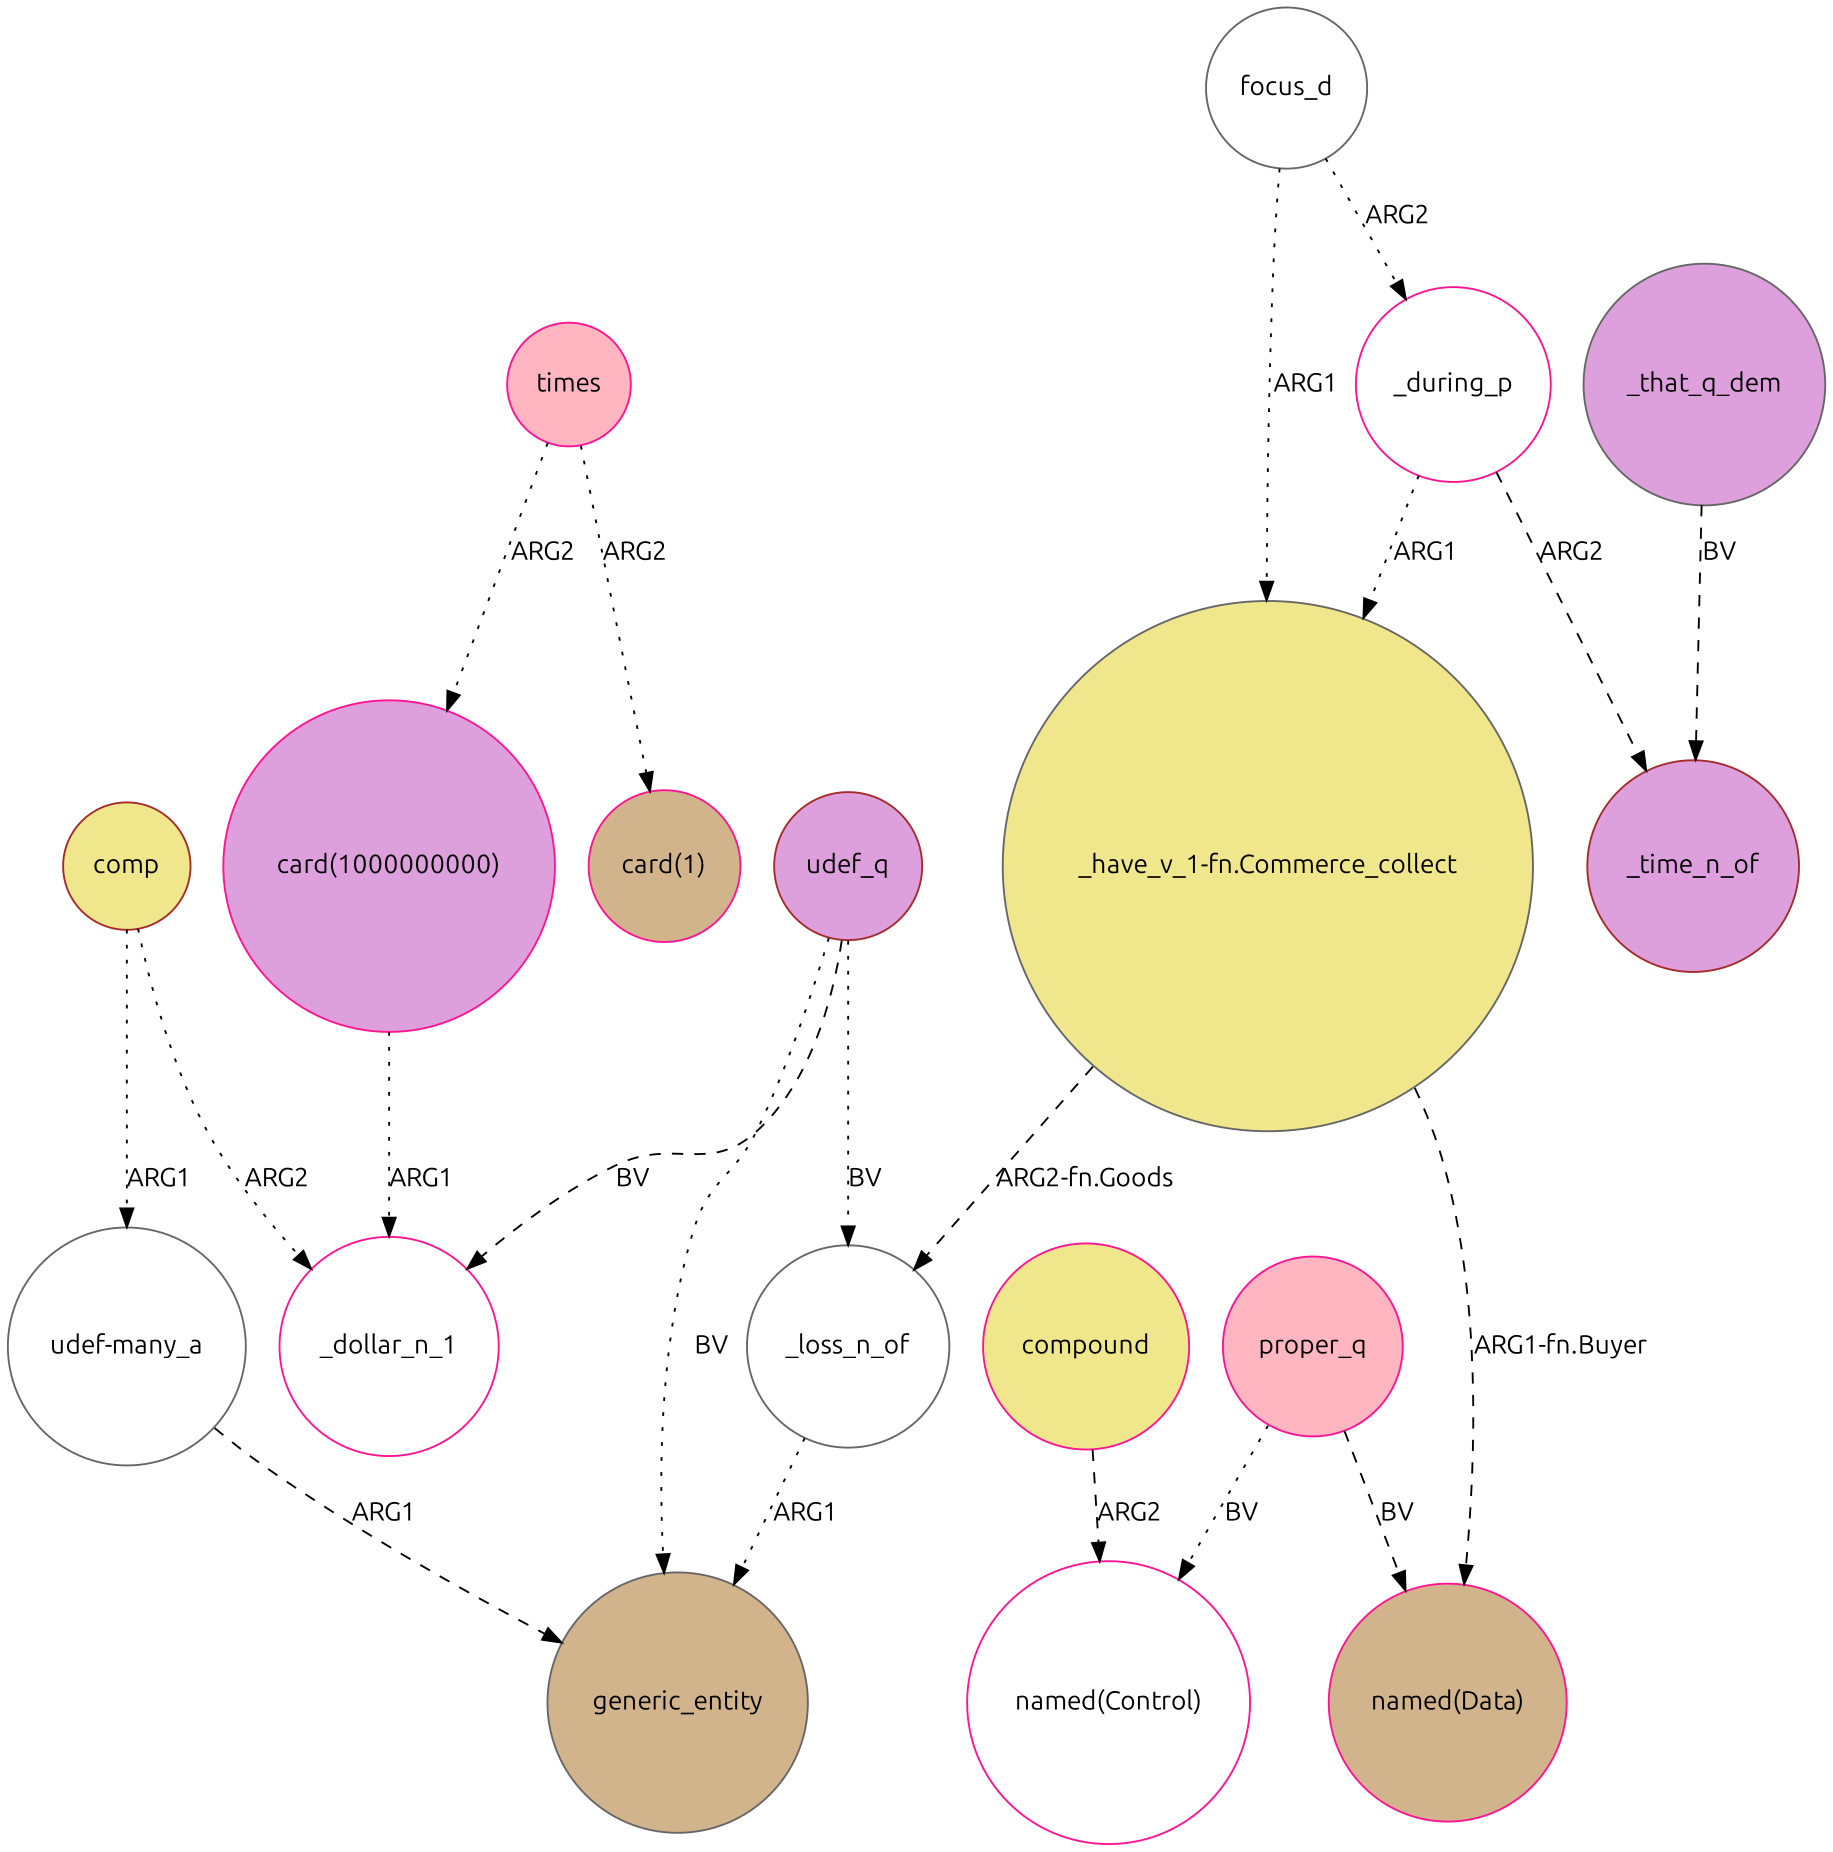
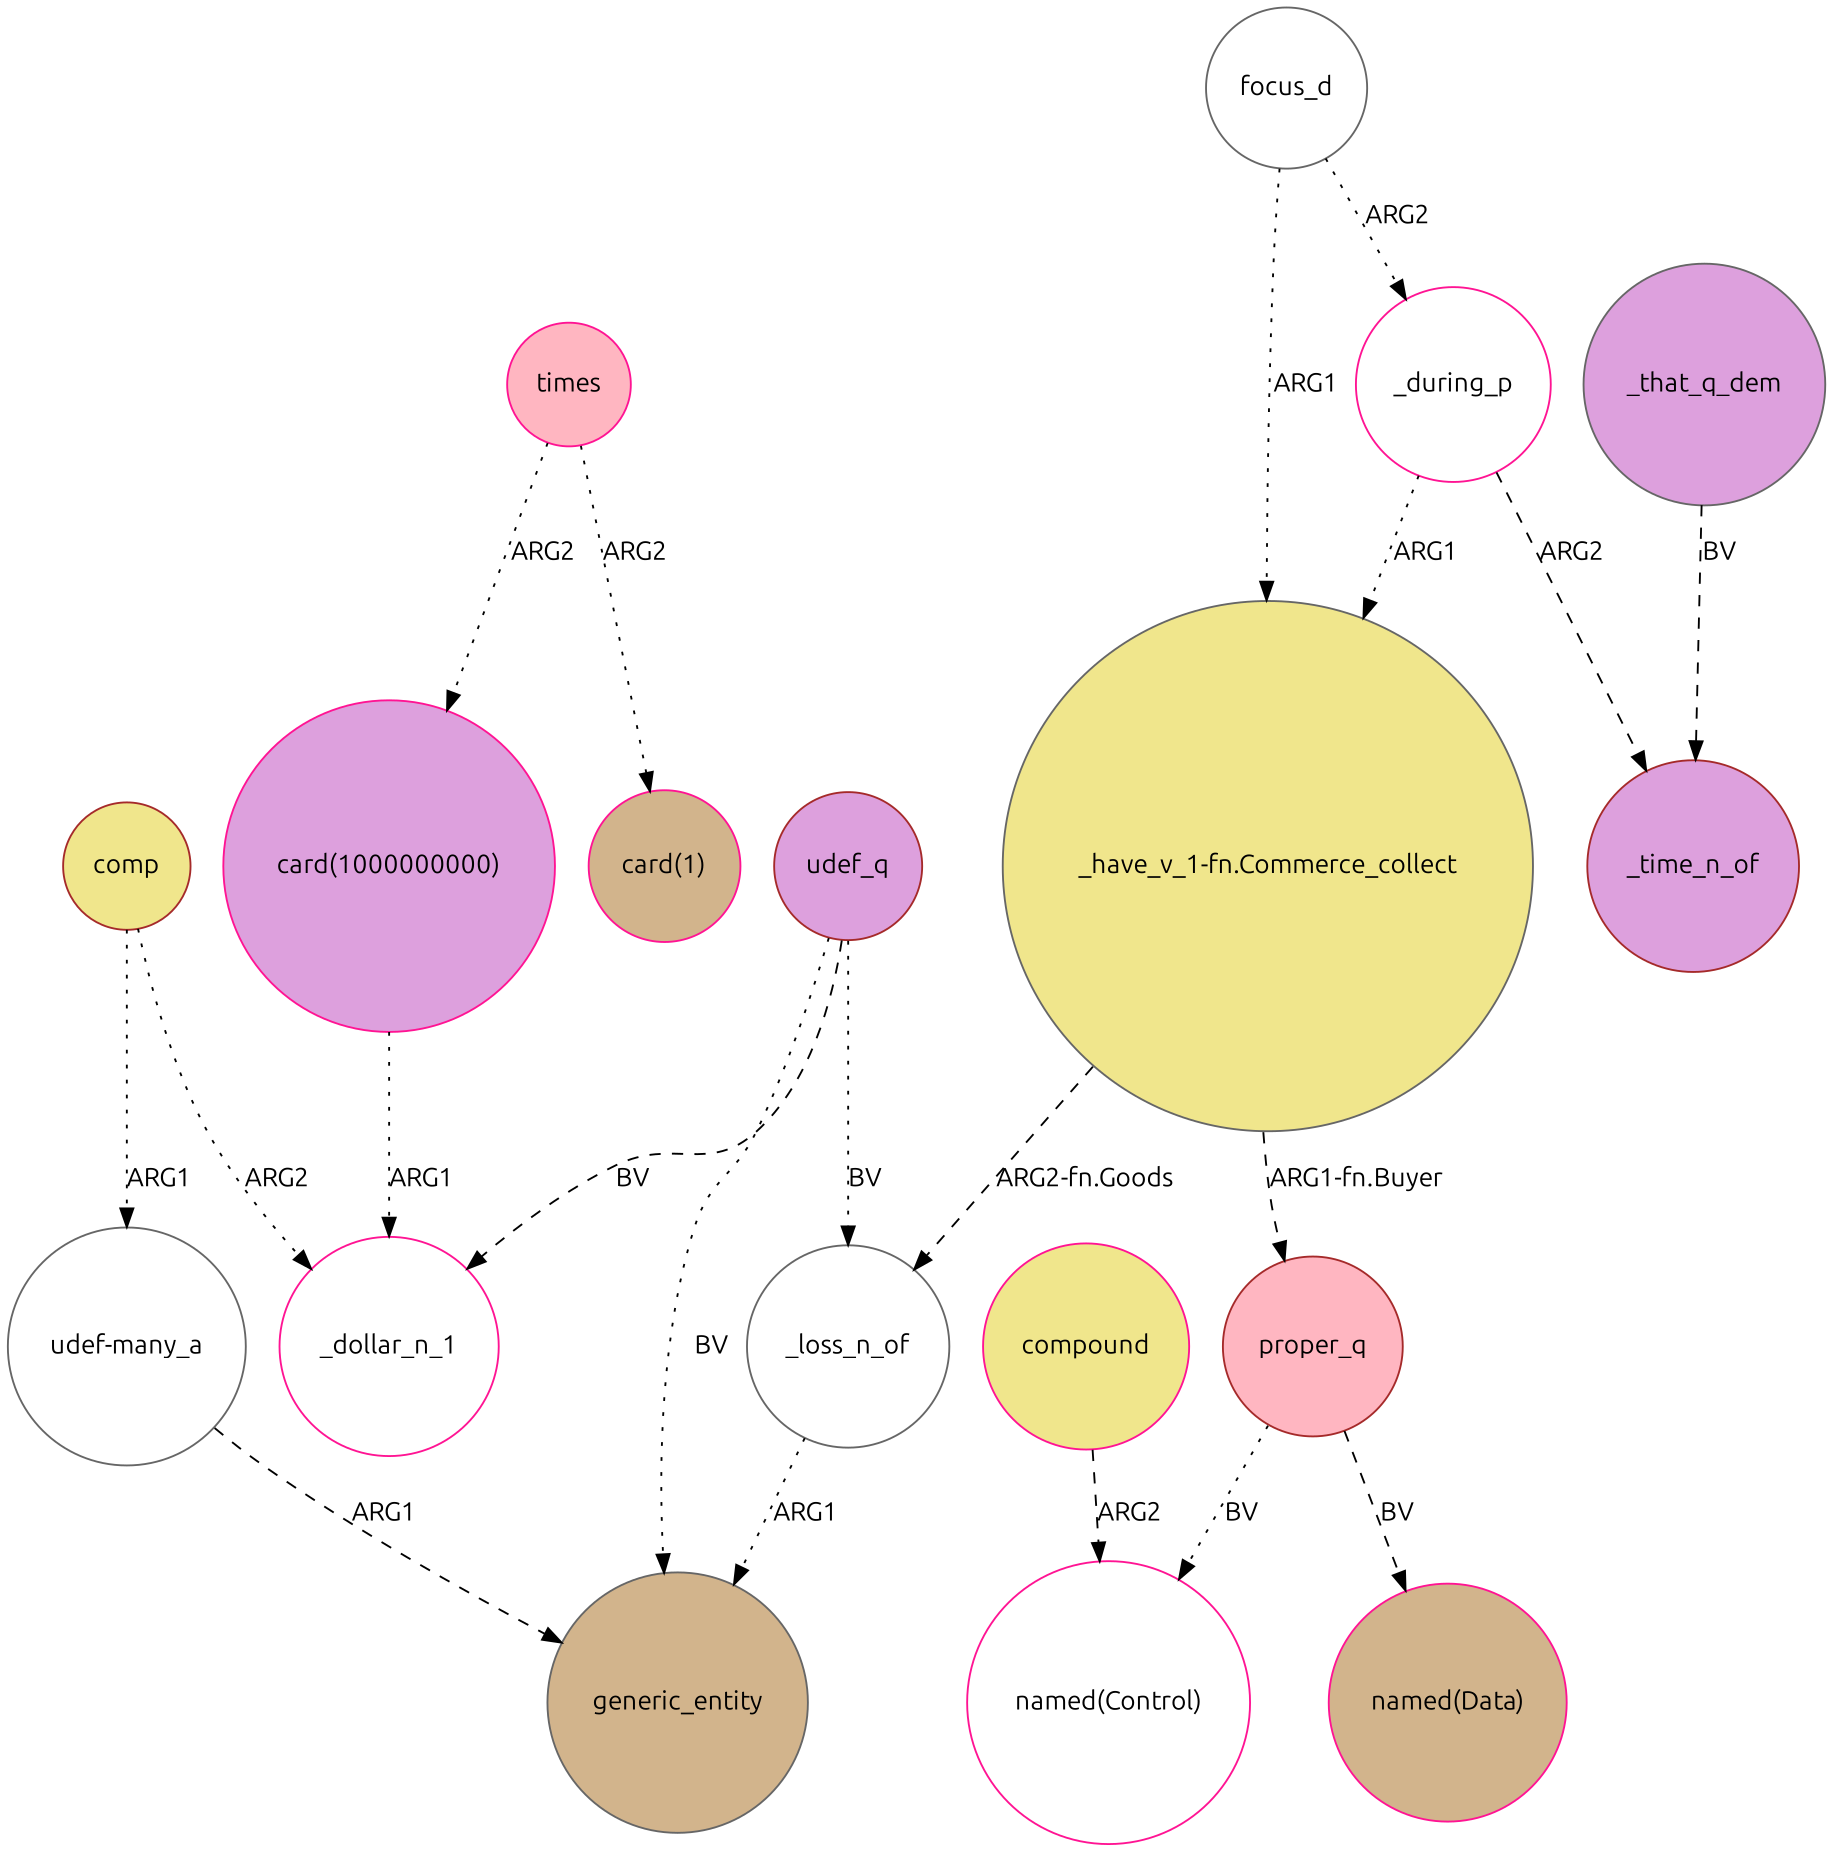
edge "_have_v_1-fn.Commerce_collect" -> "named(Data)": now "_have_v_1-fn.Commerce_collect" -> "proper_q"
node "proper_q": color deeppink -> brown
